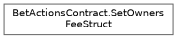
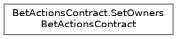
node "BetActionsContract.SetOwners FeeStruct": label "BetActionsContract.SetOwners FeeStruct" -> "BetActionsContract.SetOwners BetActionsContract"
